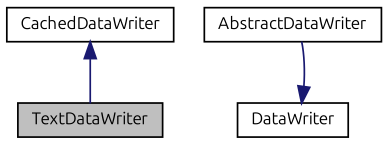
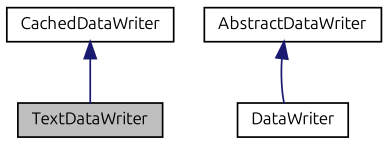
edge "AbstractDataWriter" -> "DataWriter": reversed
